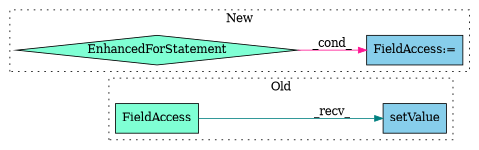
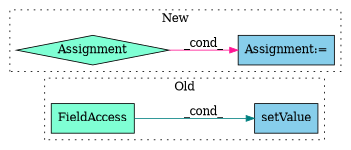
node "EnhancedForStatement": label "EnhancedForStatement" -> "Assignment"
node "FieldAccess:=": label "FieldAccess:=" -> "Assignment:="
edge "FieldAccess" -> "setValue": label "_recv_" -> "_cond_"
